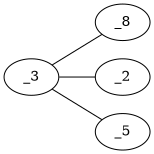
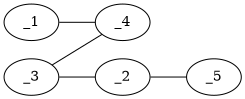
node "_1": added
node "_8": label "_8" -> "_4"
edge "_3" -- "_5": now "_2" -- "_5"
